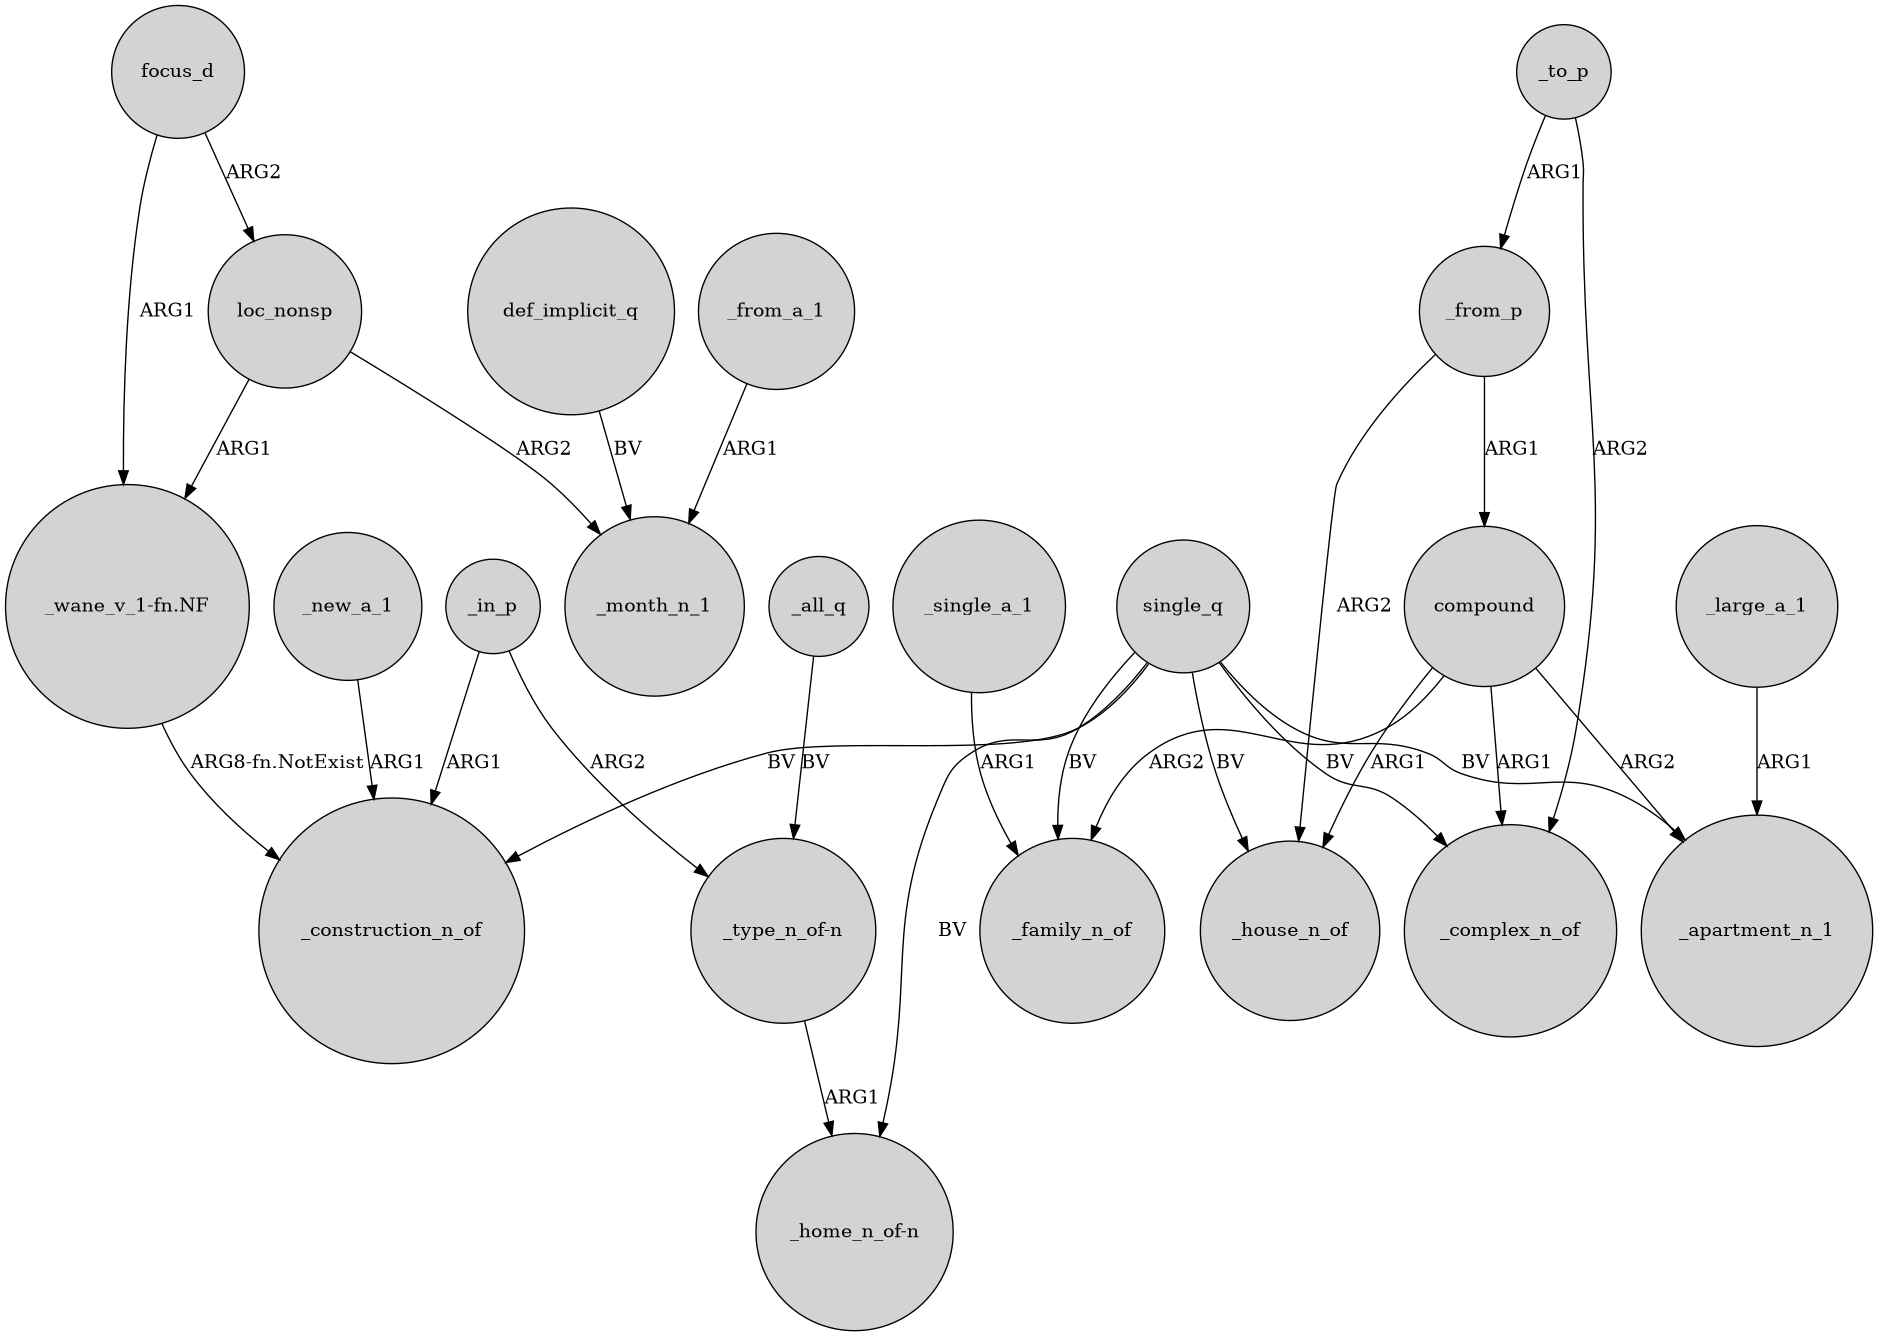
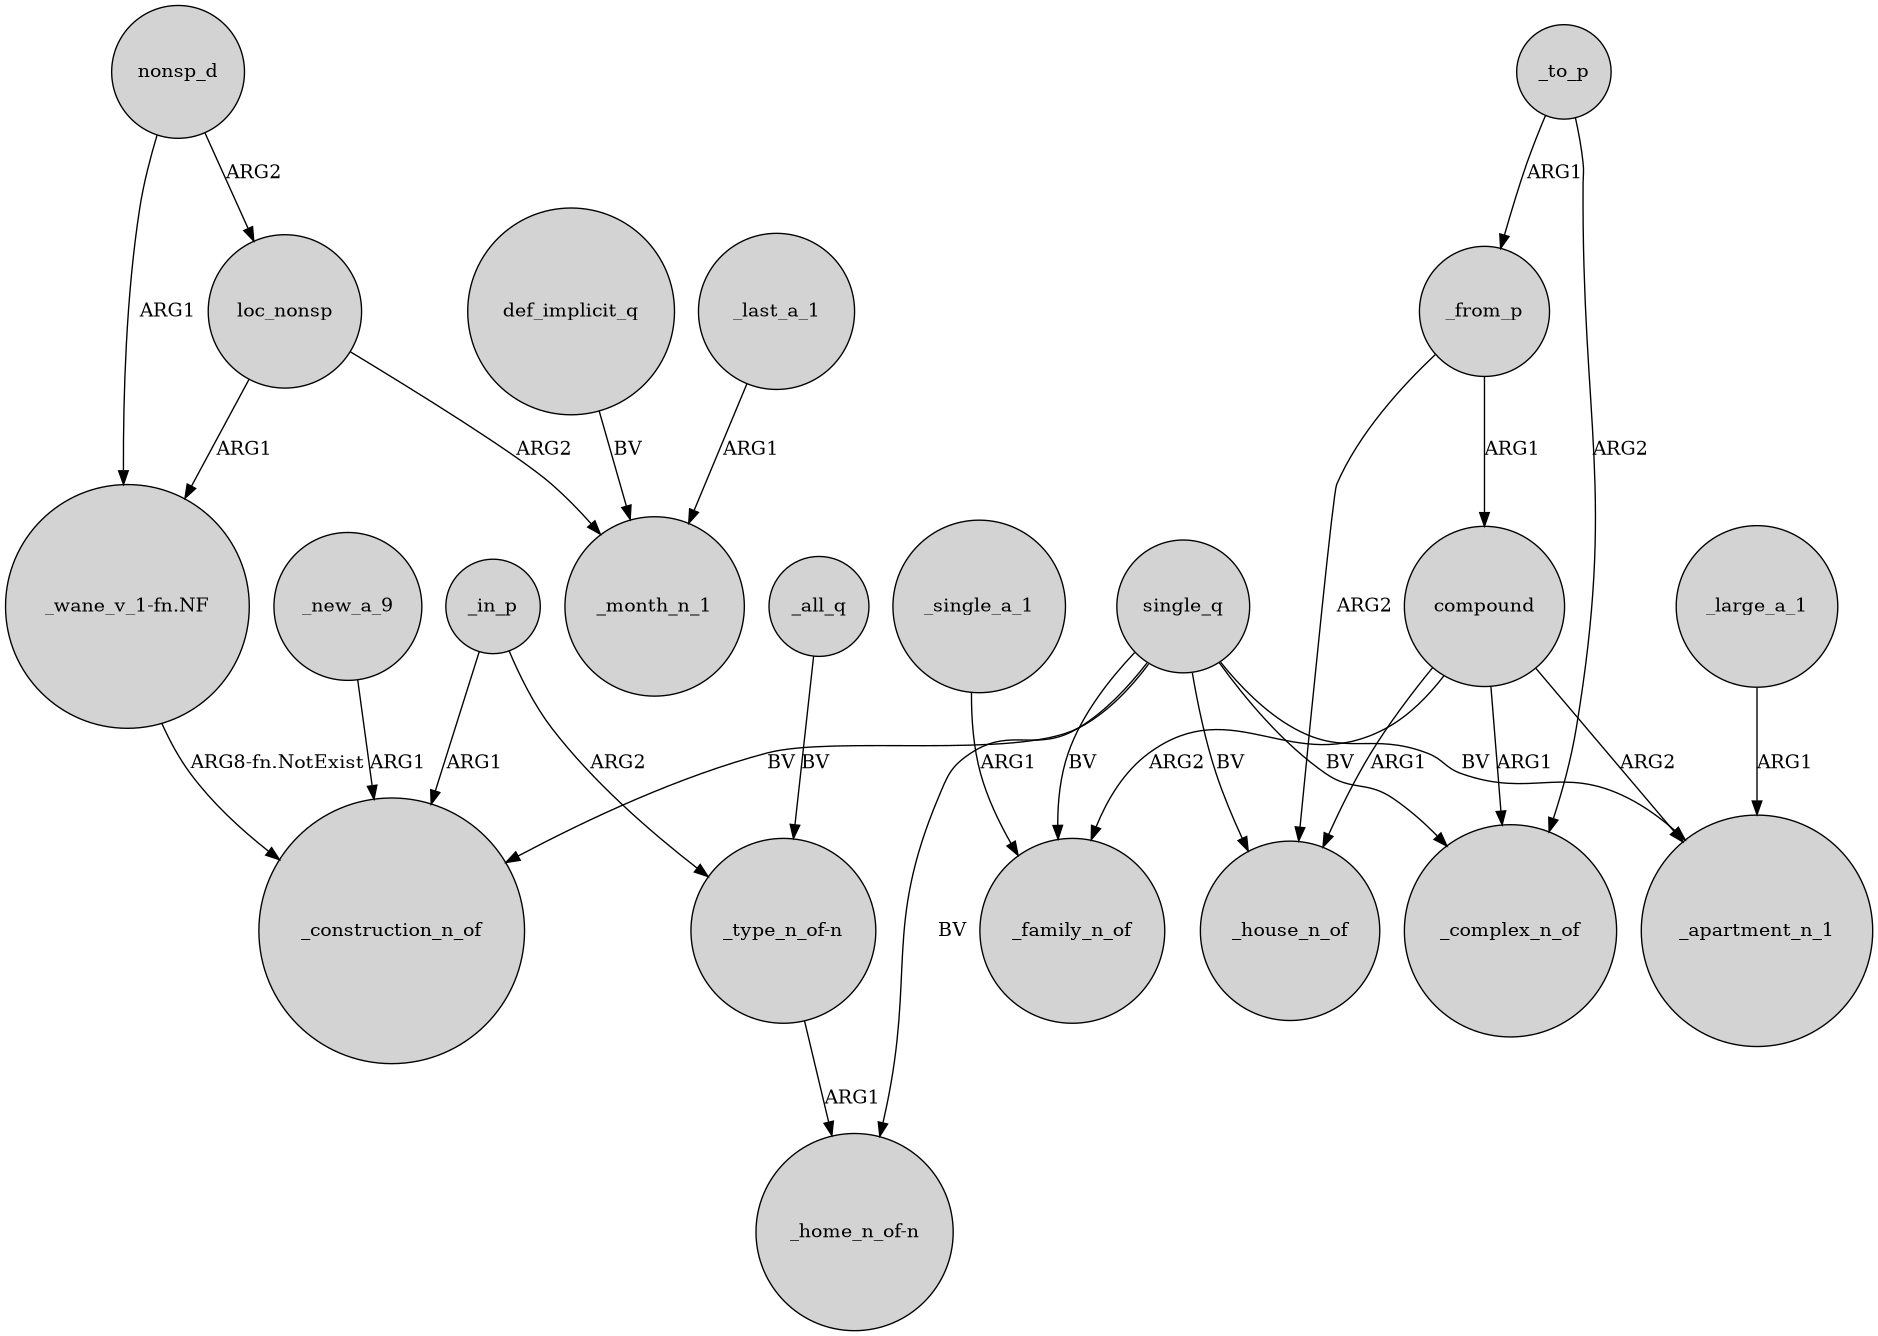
node "focus_d": label "focus_d" -> "nonsp_d"
node "_from_a_1": label "_from_a_1" -> "_last_a_1"
node "_new_a_1": label "_new_a_1" -> "_new_a_9"
